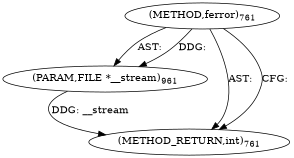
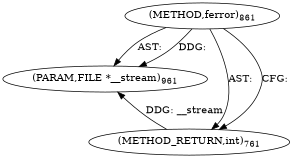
node "(METHOD,ferror)": text "761" -> "861"
edge "(PARAM,FILE *__stream)" -> "(METHOD_RETURN,int)": reversed
